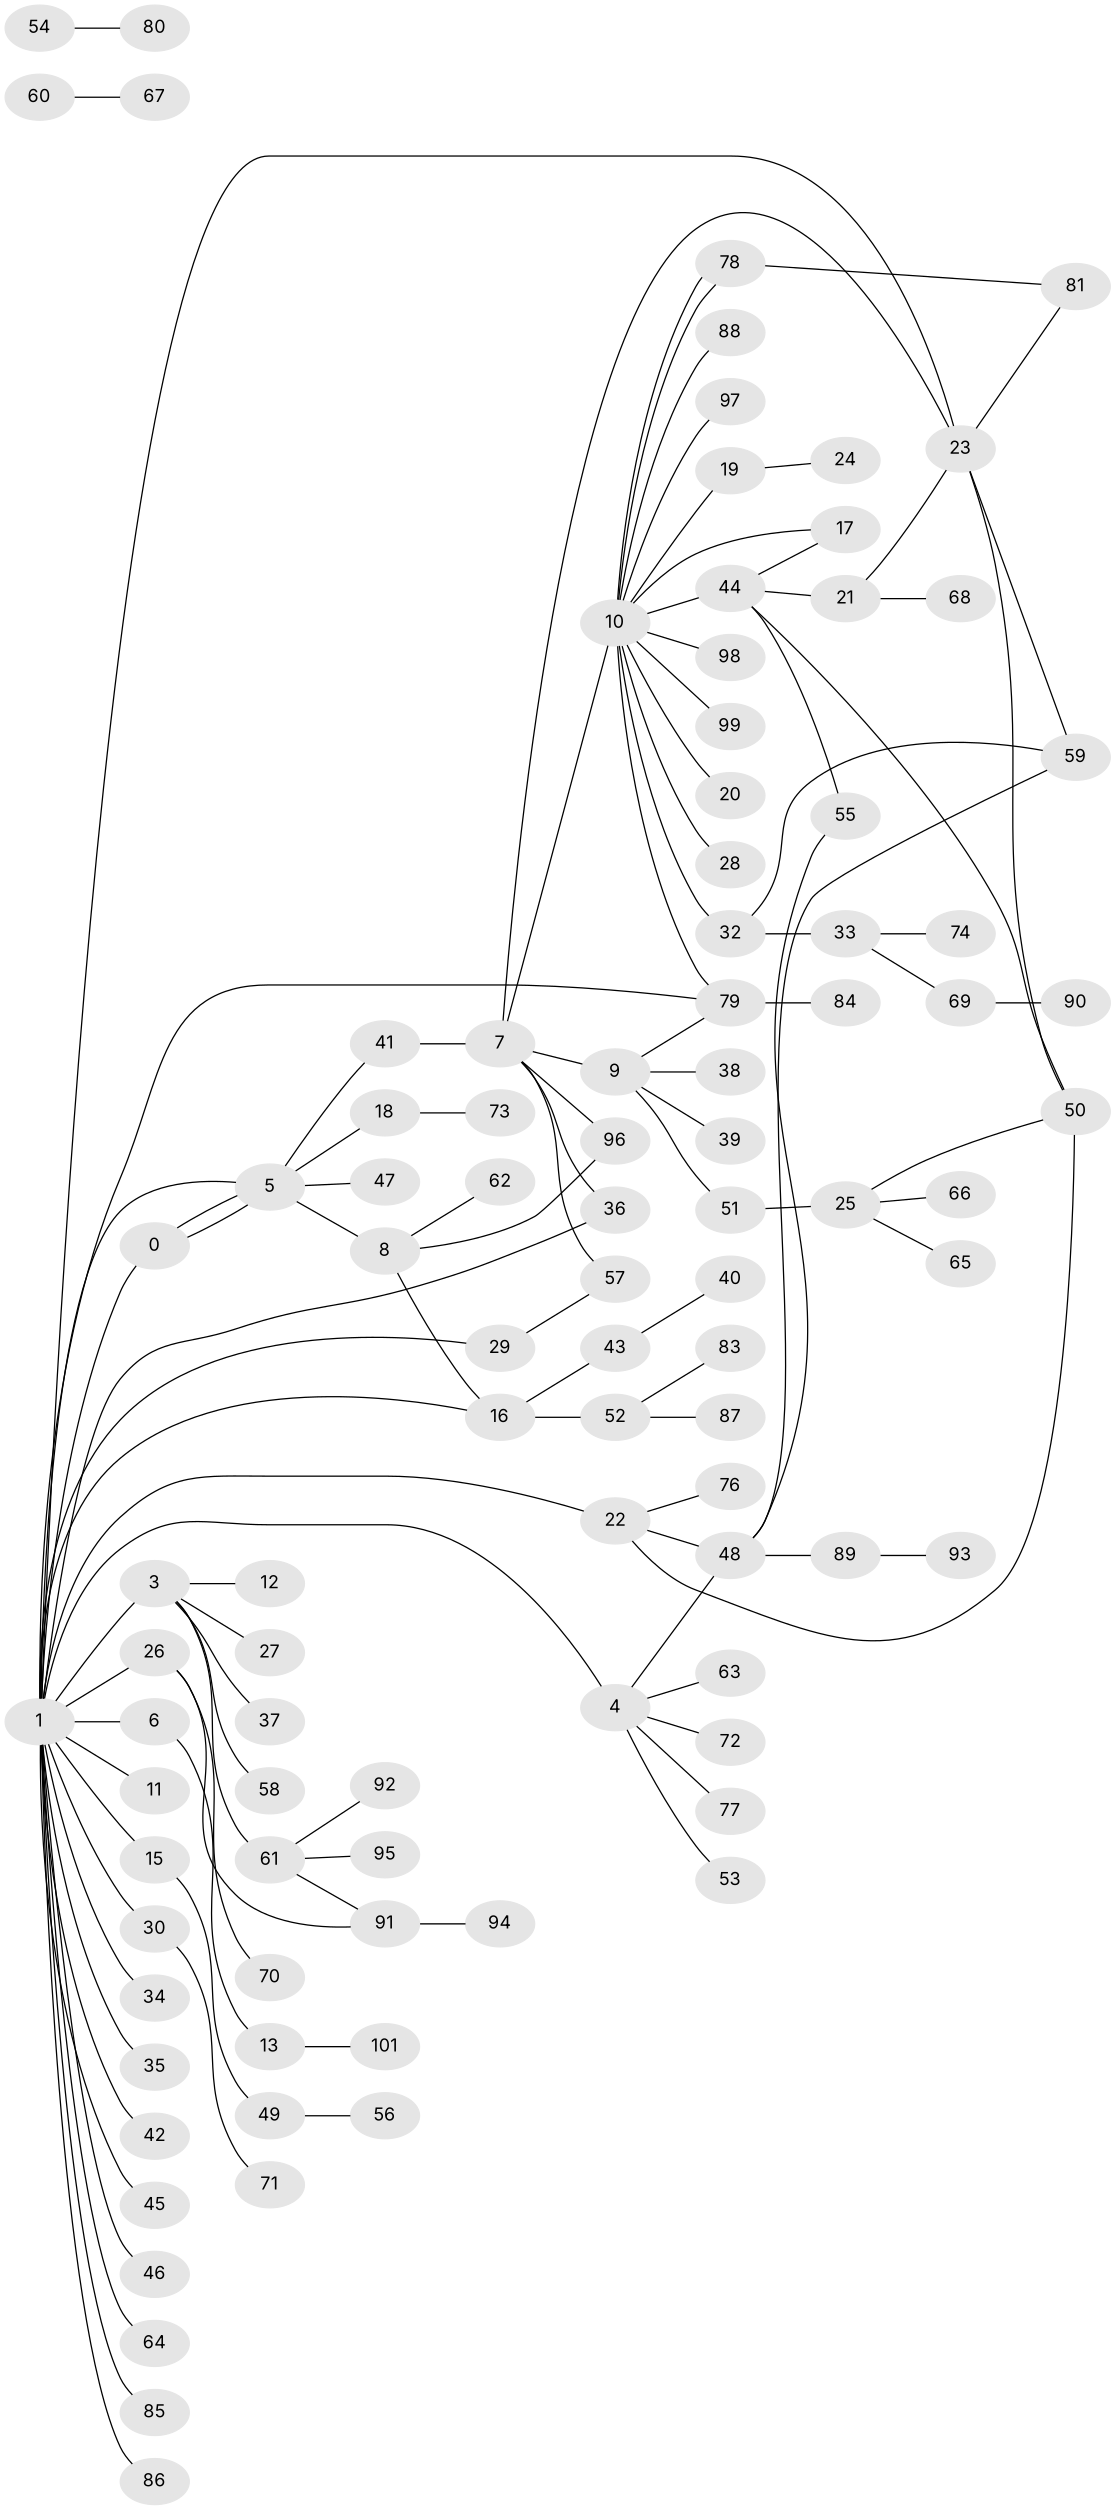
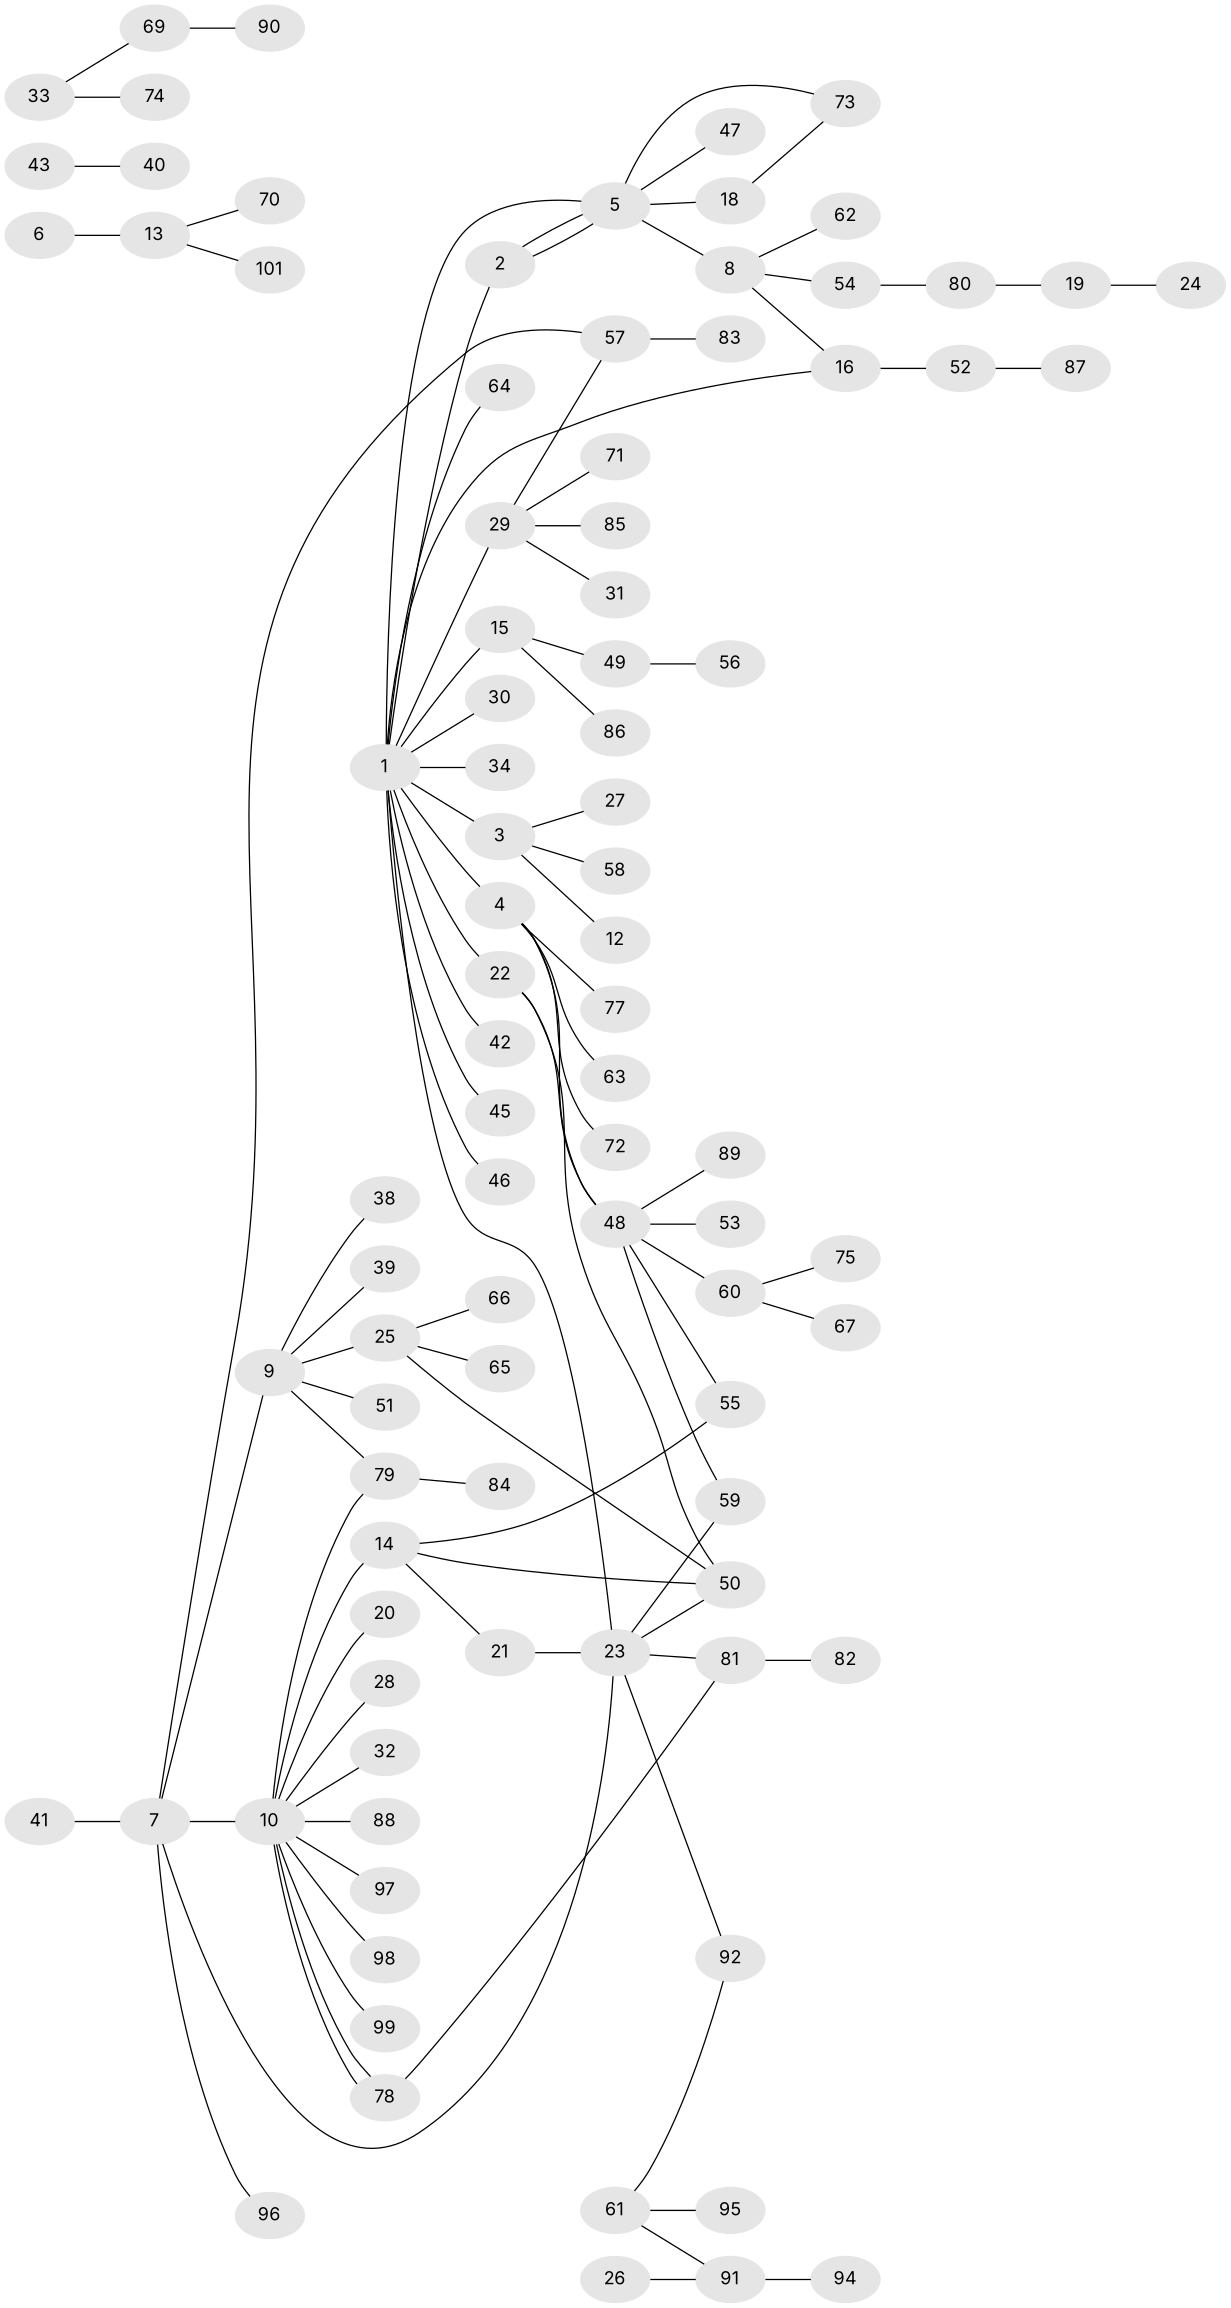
node "17": removed
edge "19" -- "10": now "19" -- "80"
node "44": label "44" -> "14"
node "31": added
node "68": removed
edge "59" -- "32": removed
edge "32" -- "33": removed
edge "79" -- "1": removed
edge "41" -- "5": now "73" -- "5"
edge "25" -- "51": now "25" -- "9"
node "36": removed
edge "96" -- "8": now "54" -- "8"
node "0": label "0" -> "2"
edge "48" -- "60": added
node "75": added
edge "43" -- "16": removed
edge "83" -- "52": now "83" -- "57"
node "76": removed
node "93": removed
node "82": added
edge "26" -- "1": removed
edge "1" -- "6": removed
edge "3" -- "61": removed
node "37": removed
node "11": removed
edge "4" -- "53": now "48" -- "53"
edge "26" -- "70": now "13" -- "70"
edge "23" -- "92": added
edge "30" -- "71": now "29" -- "71"
node "35": removed
edge "1" -- "85": now "29" -- "85"
edge "1" -- "86": now "15" -- "86"
